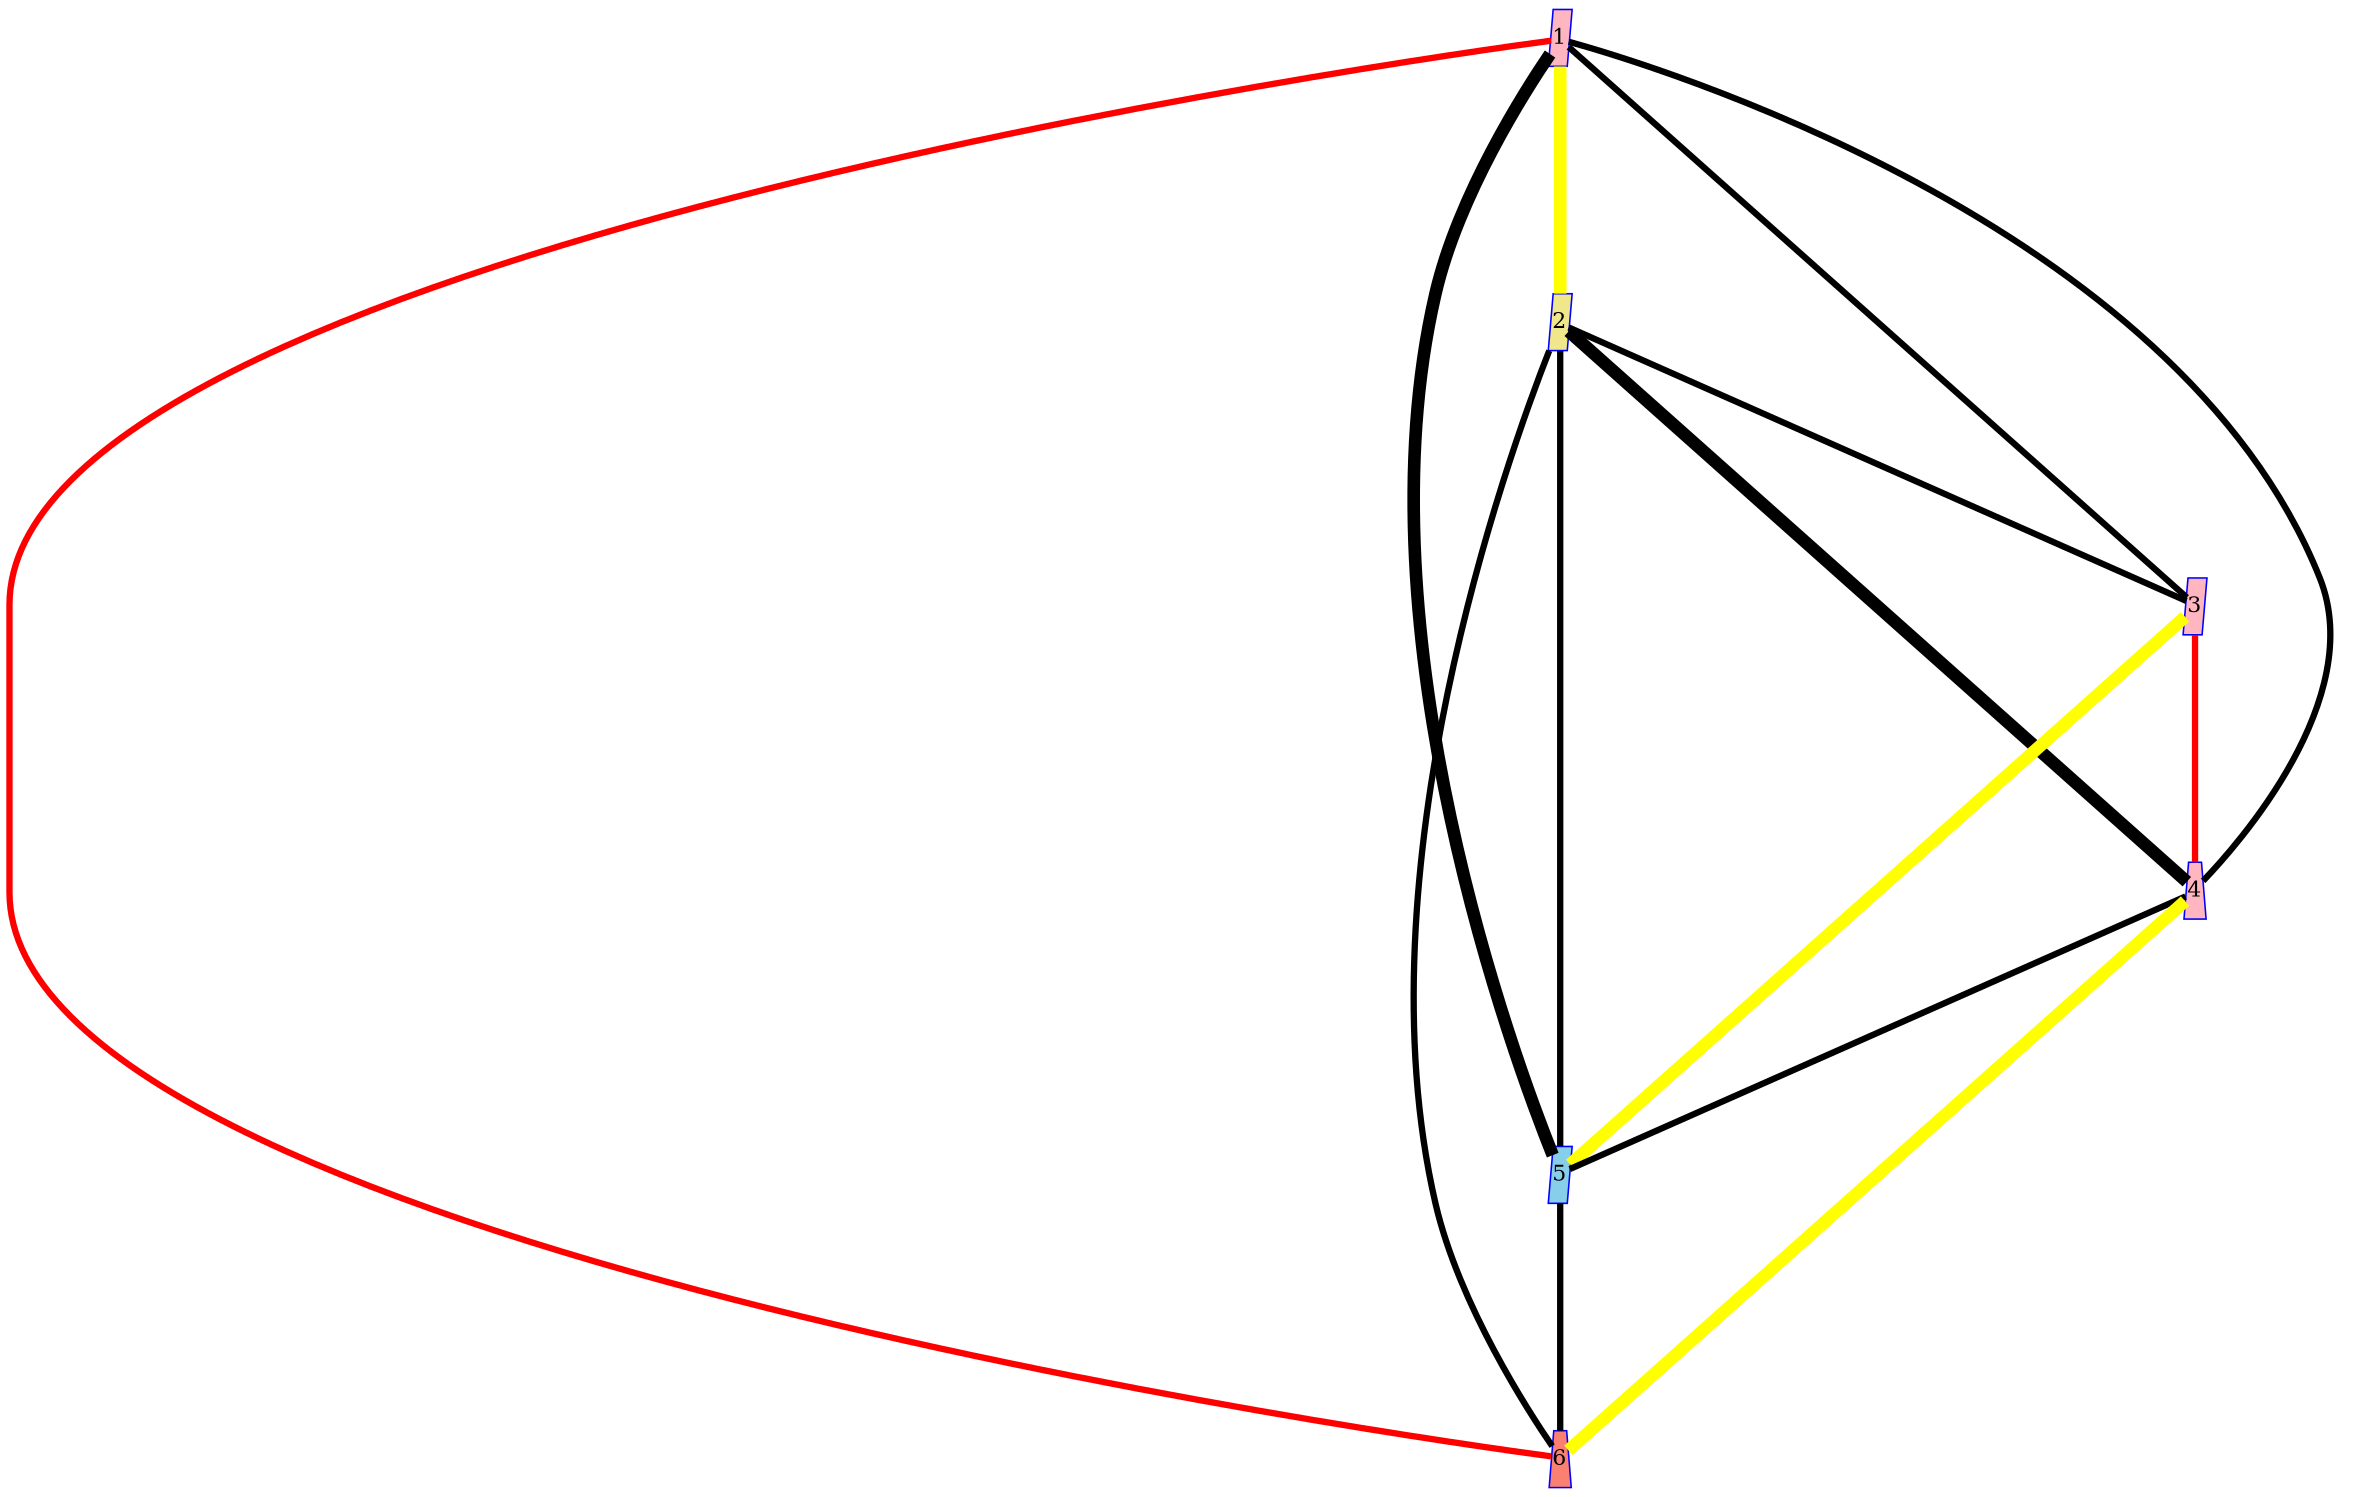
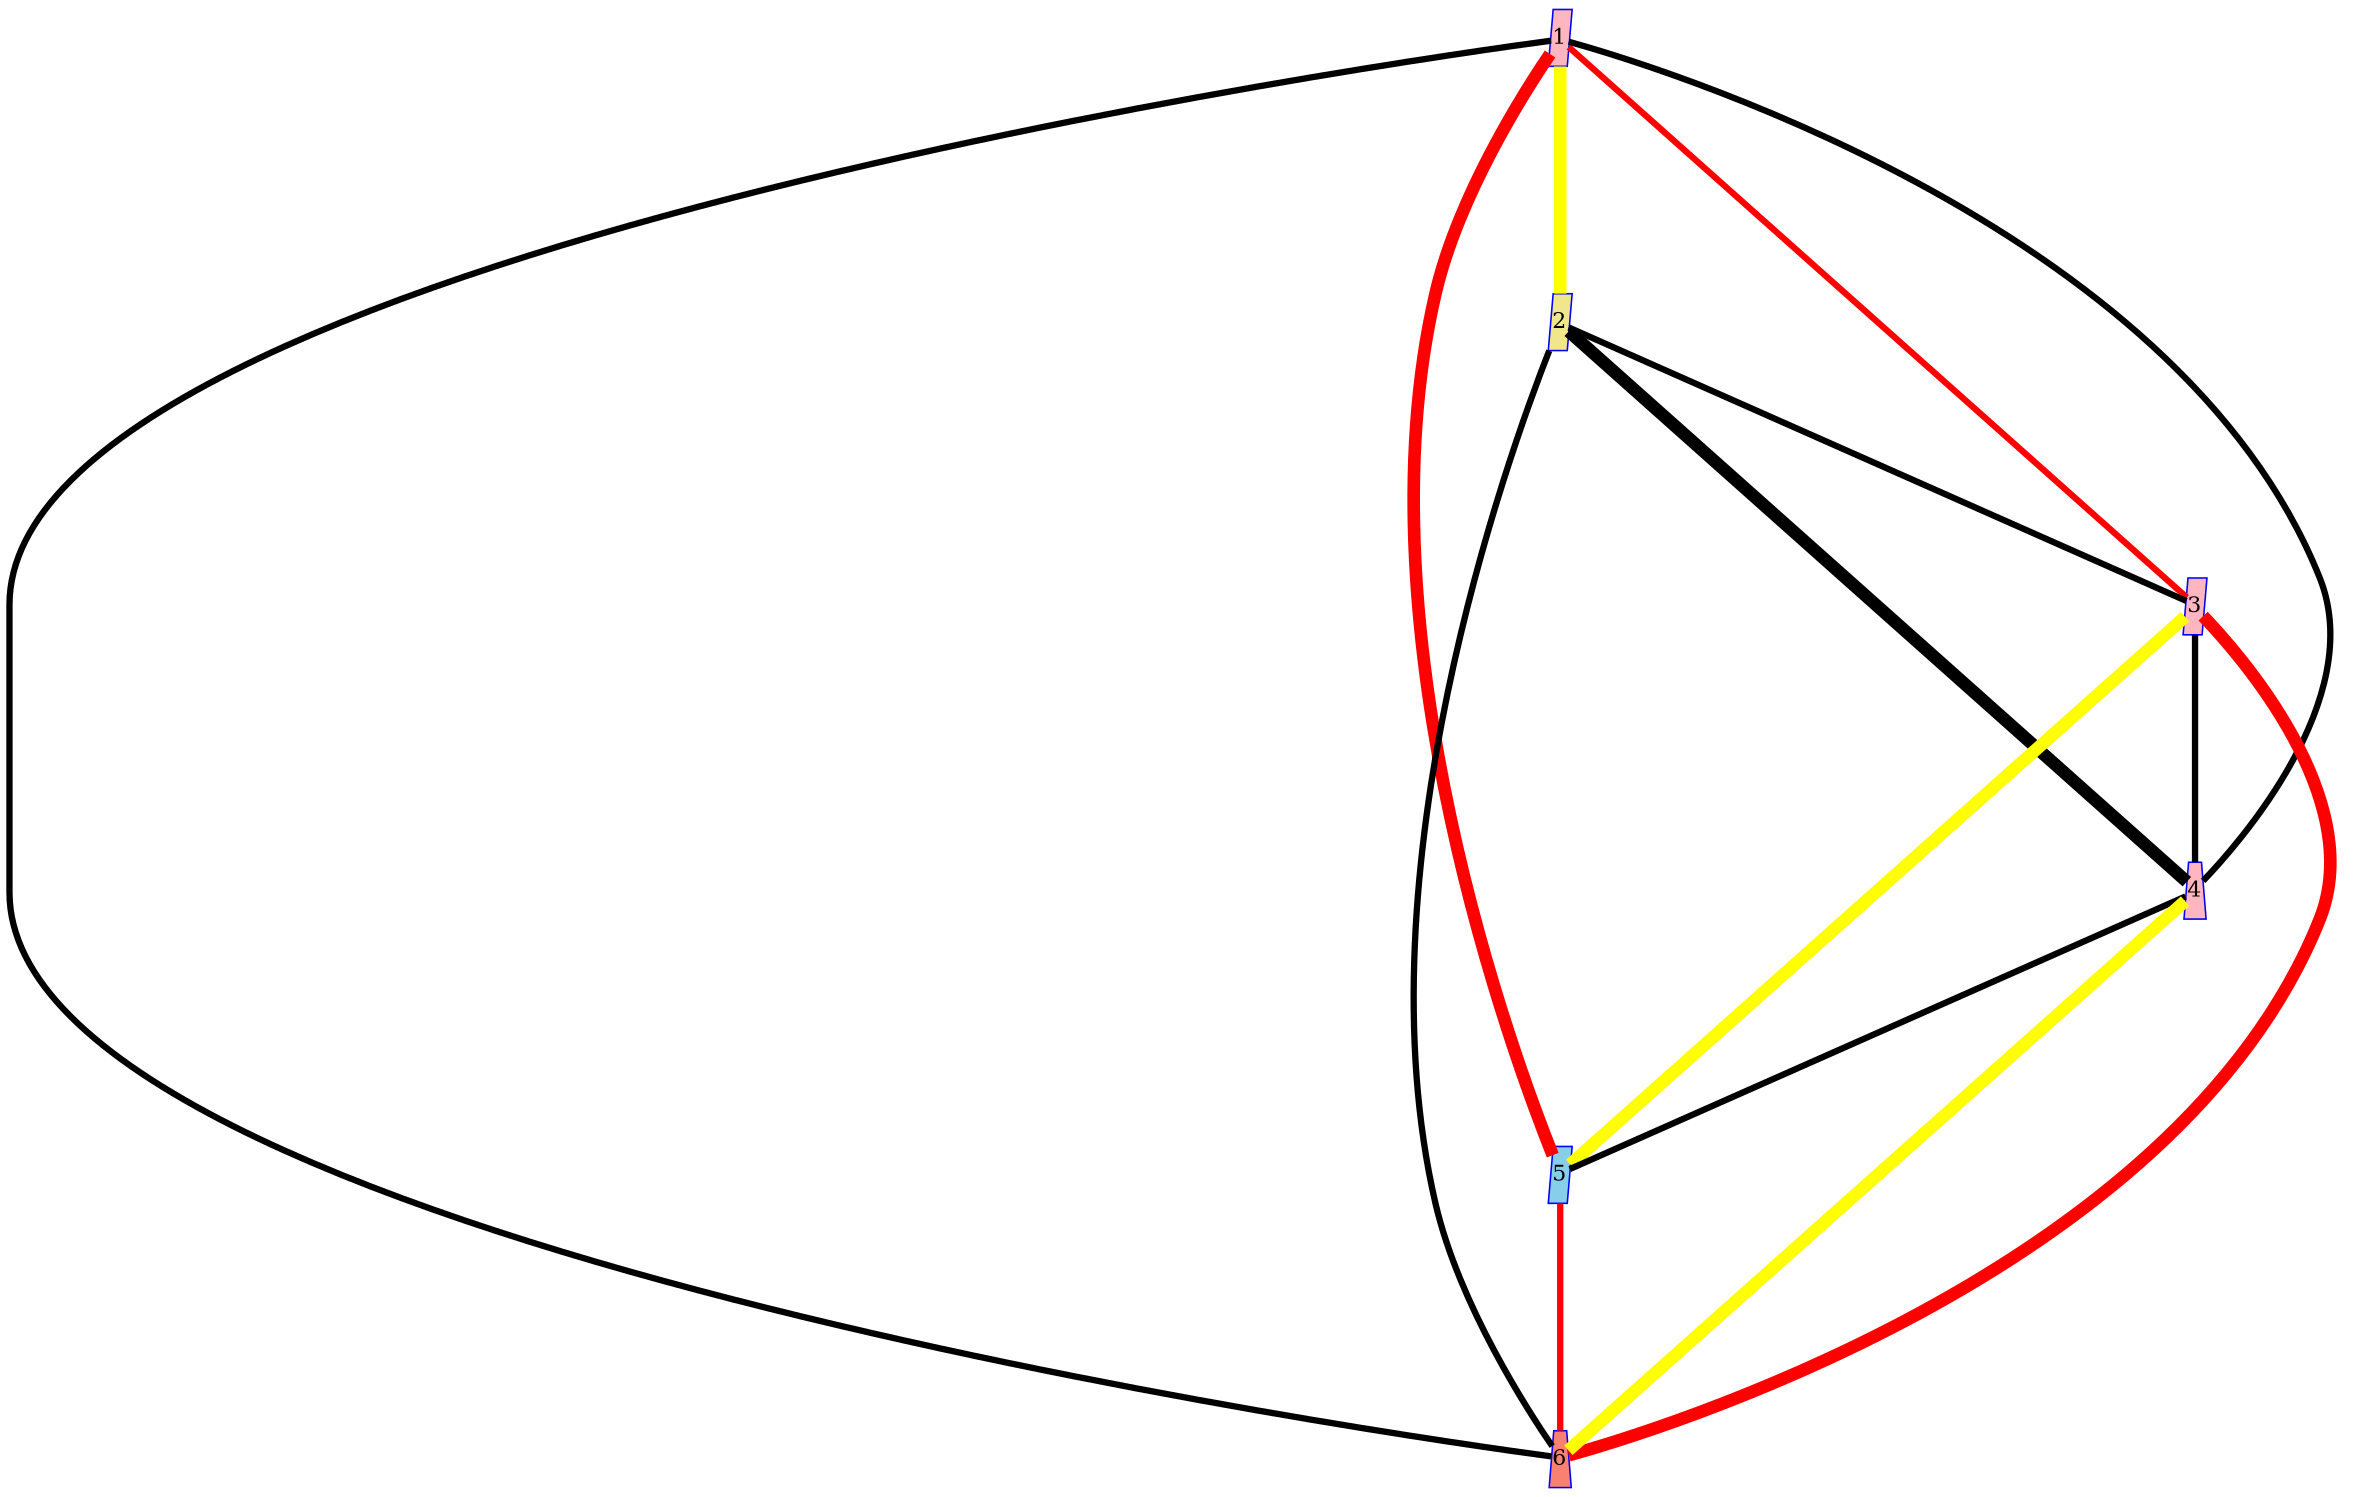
edge "1" -- "3": color black -> red
edge "1" -- "5": color black -> red
edge "1" -- "6": color red -> black
edge "2" -- "5": removed
edge "3" -- "4": color red -> black
edge "3" -- "6": added
edge "5" -- "6": color black -> red
